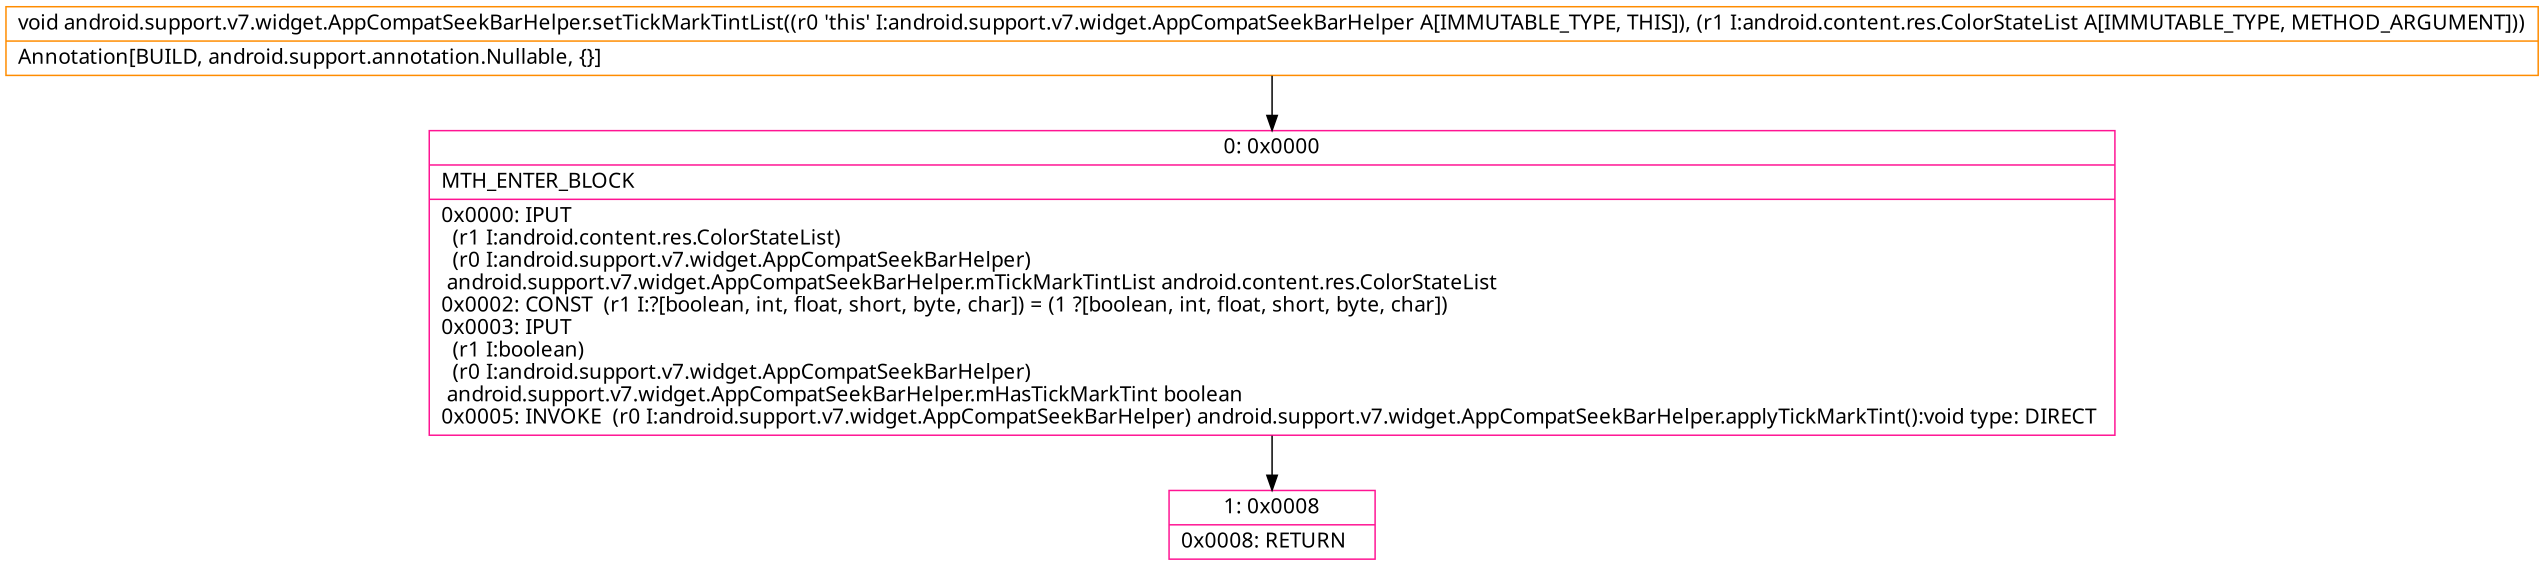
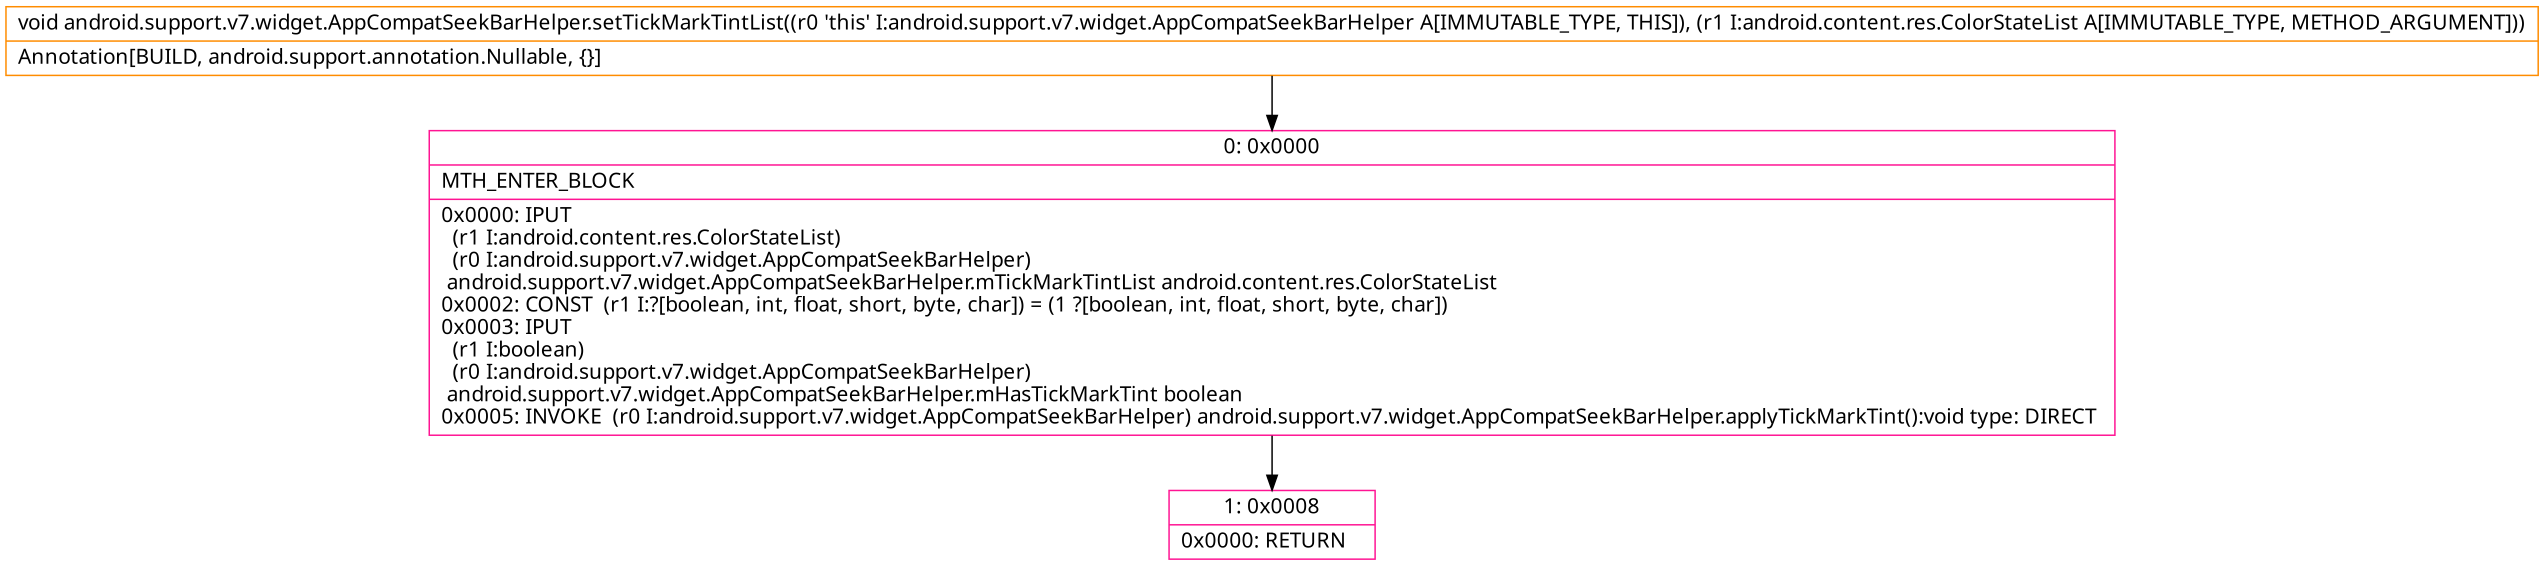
node "1: 0x0008": text "0x0008: RETURN" -> "0x0000: RETURN"
